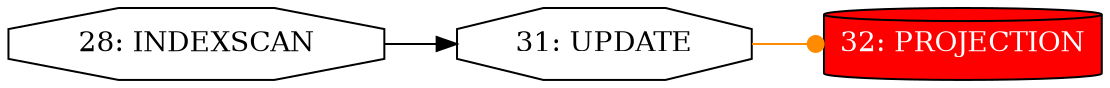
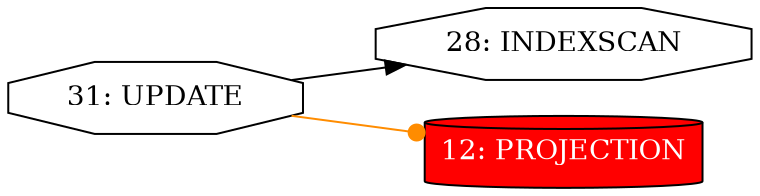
edge "28: INDEXSCAN" -> "31: UPDATE": reversed
node "32: PROJECTION": label "32: PROJECTION" -> "12: PROJECTION"
